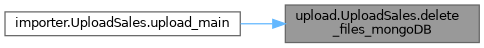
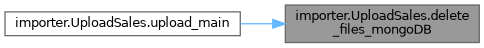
node "upload.UploadSales.delete _files_mongoDB": label "upload.UploadSales.delete _files_mongoDB" -> "importer.UploadSales.delete _files_mongoDB"
